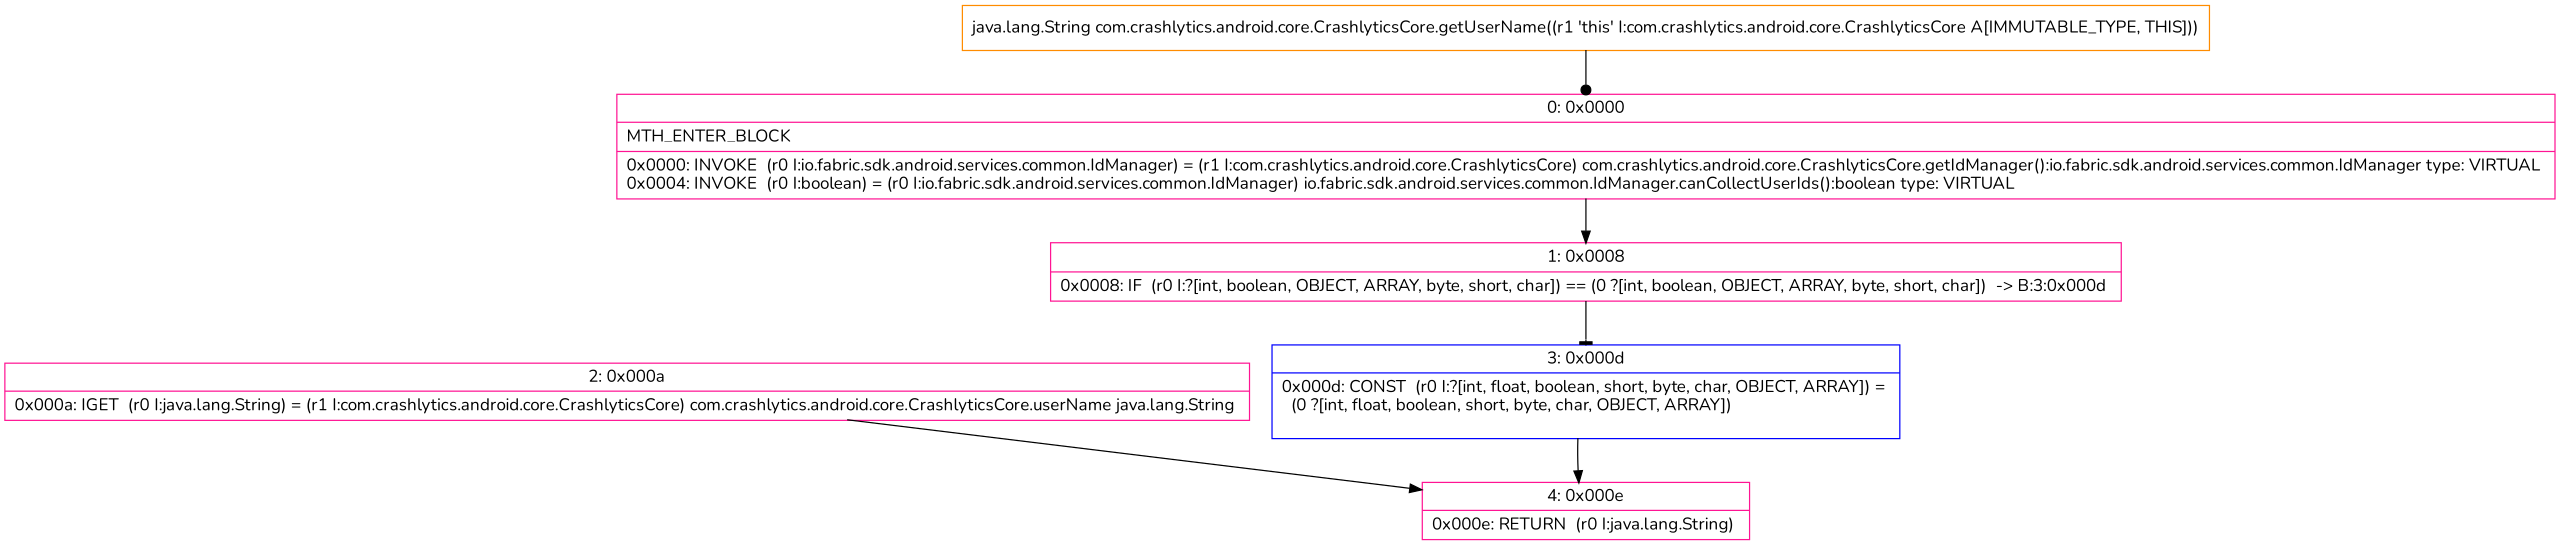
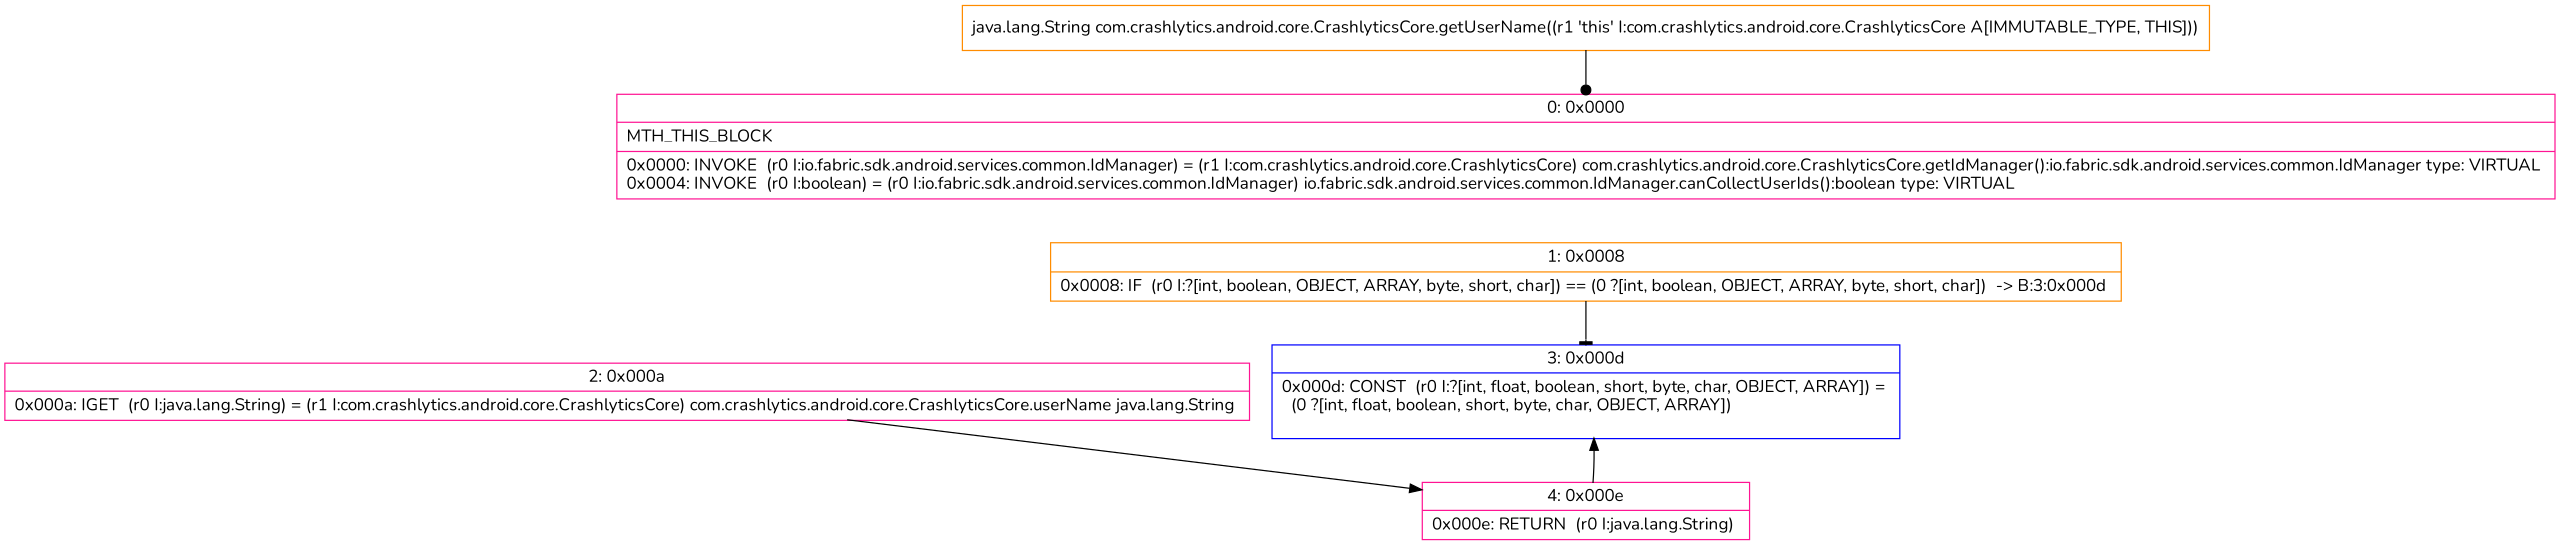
node "0: 0x0000": text "MTH_ENTER_BLOCK" -> "MTH_THIS_BLOCK"
edge "0: 0x0000" -> "1: 0x0008": removed
node "1: 0x0008": color deeppink -> darkorange
edge "3: 0x000d" -> "4: 0x000e": reversed
